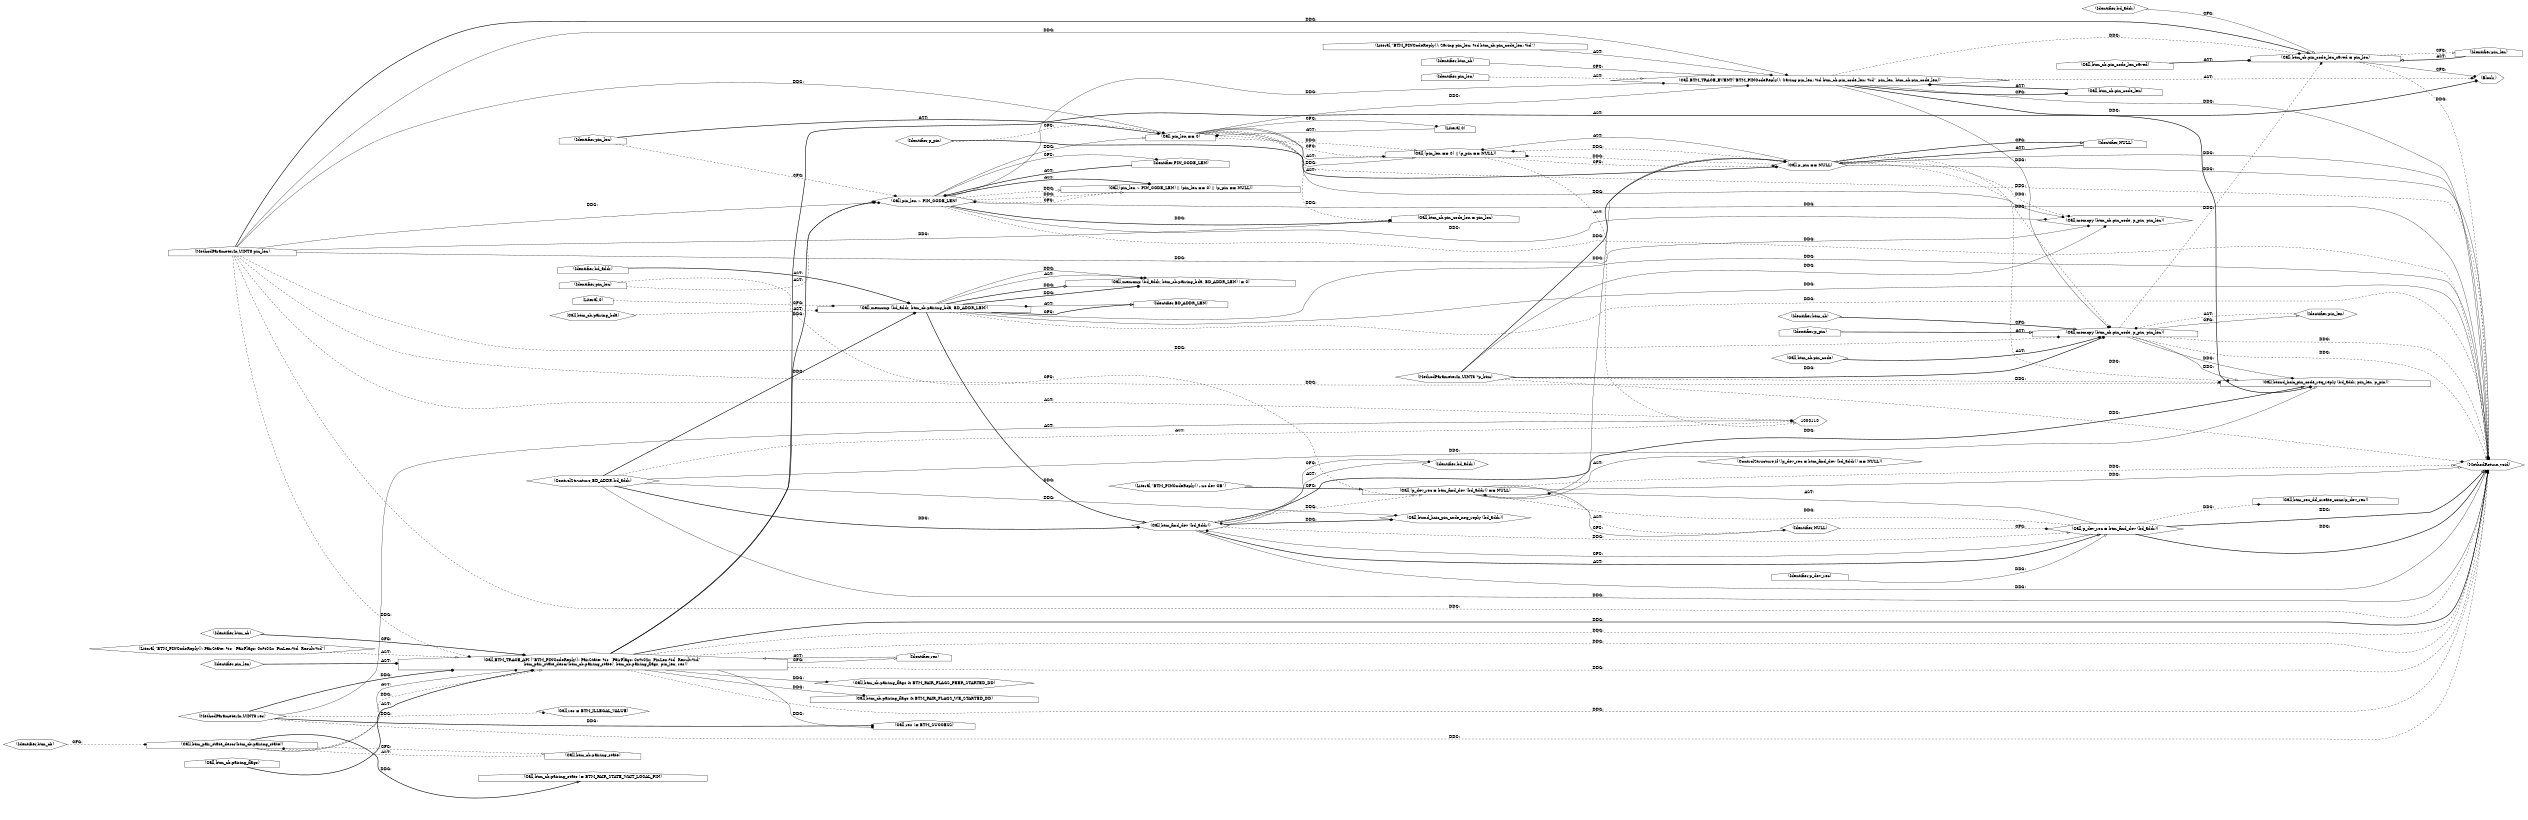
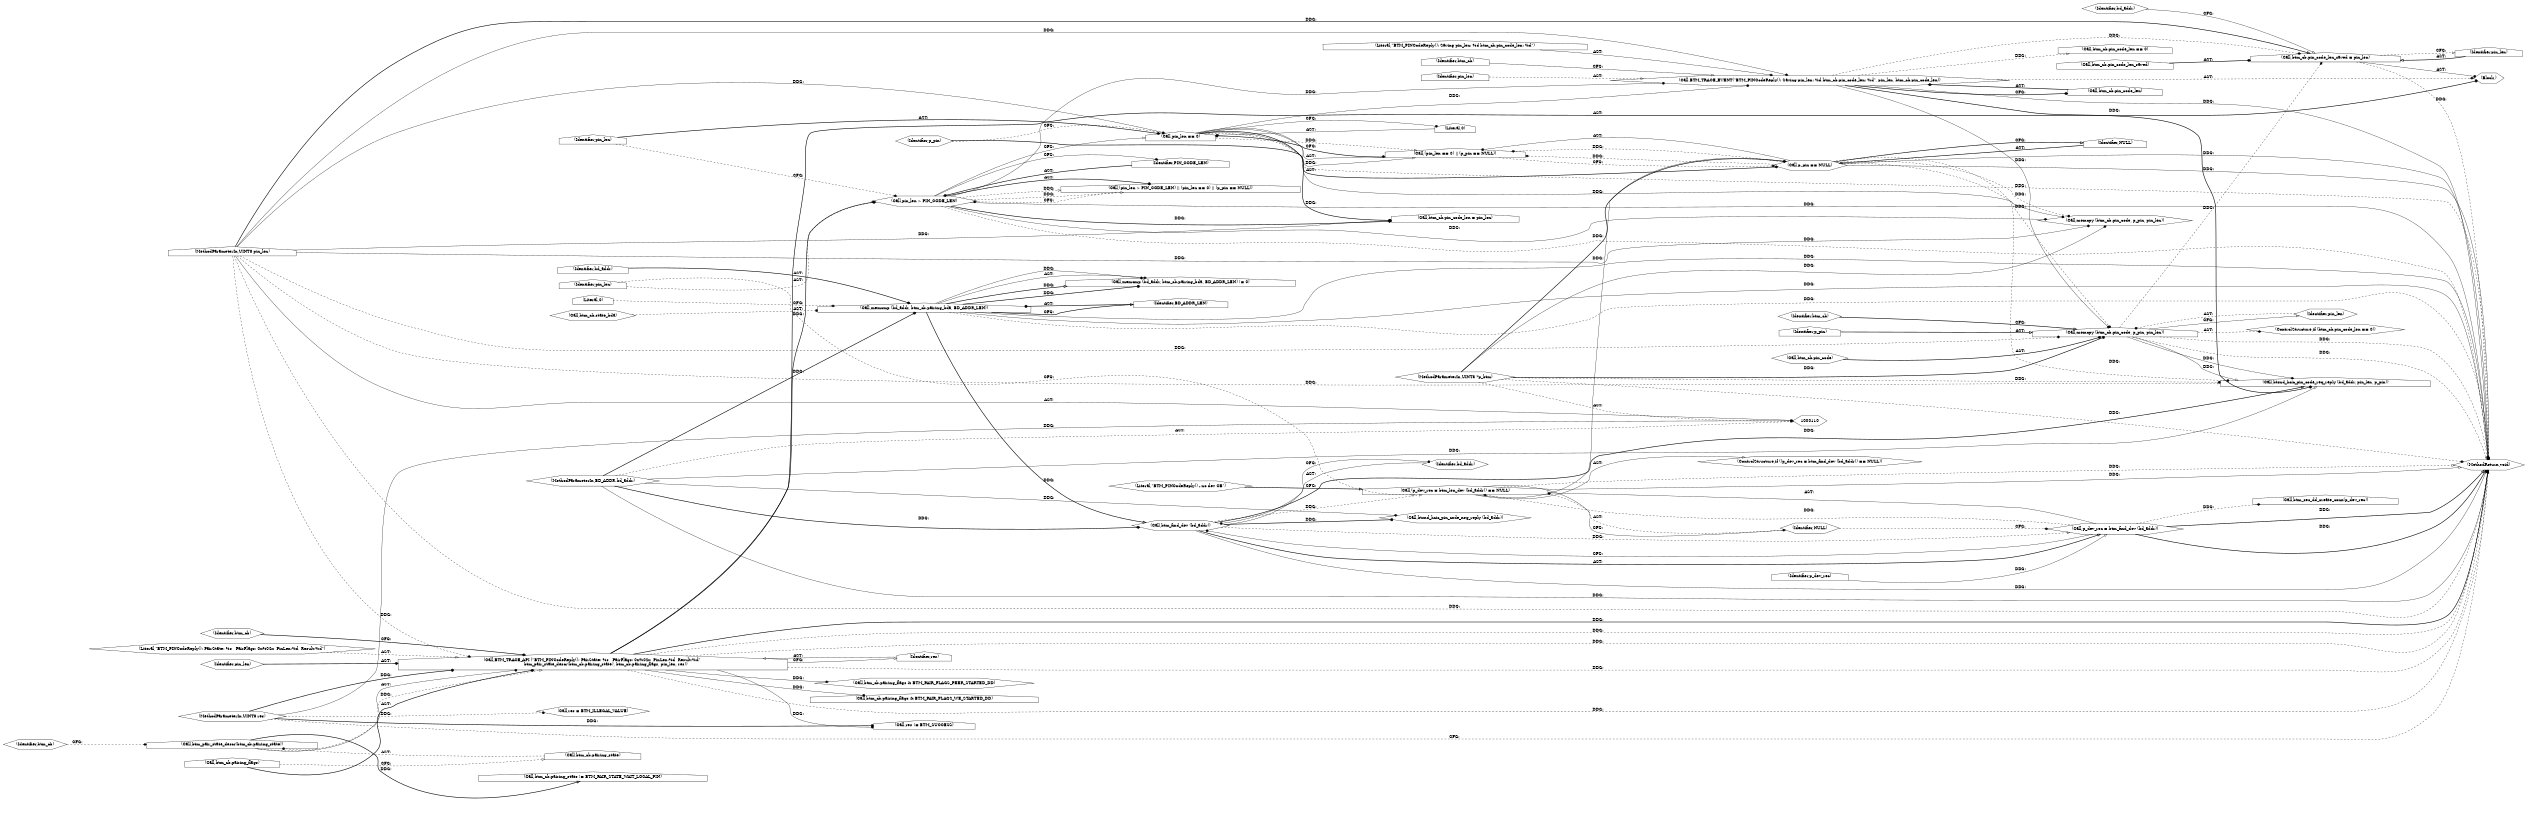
node "(Call,btm_cb.pin_code_len == 0)": added
edge "(Call,btm_cb.pin_code_len_saved = pin_len)" -> "(Block,)": label "CFG: " -> "AST: "
edge "(Call,pin_len > PIN_CODE_LEN)" -> "(Call,pin_len == 0)": label "DDG: " -> "CFG: "
edge "(Call,(pin_len == 0) || (p_pin == NULL))" -> "(Call,pin_len == 0)": style dashed -> bold
edge "(Call,pin_len == 0)" -> "(Call,btm_cb.pin_code_len = pin_len)": style dashed -> bold
edge "(MethodParameterIn,UINT8 *p_btm)" -> "(Call,p_pin == NULL)": arrowhead dot -> diamond
edge "(MethodParameterIn,UINT8 pin_len)" -> "(Call,pin_len > PIN_CODE_LEN)": removed, label "DDG:"
edge "(Call,pin_len > PIN_CODE_LEN)" -> "(Call,btm_cb.pin_code_len = pin_len)": arrowhead onormal -> diamond
edge "(Identifier,BD_ADDR_LEN)" -> "(Call,memcmp (bd_addr, btm_cb.pairing_bda, BD_ADDR_LEN))": style solid -> bold
node "(Call,btm_cb.pairing_bda)": label "(Call,btm_cb.pairing_bda)" -> "(Call,btm_cb.state_bda)"
edge "(Call,(pin_len == 0) || (p_pin == NULL))" -> "1000110": now "(MethodParameterIn,UINT8 *p_btm)" -> "1000110"
node "(ControlStructure,if (btm_cb.pin_code_len == 0))": added
edge "(MethodParameterIn,UINT8 pin_len)" -> "1000110": style dashed -> solid
edge "(MethodParameterIn,UINT8 res)" -> "1000110": label "AST: " -> "DDG: "
node "(ControlStructure,BD_ADDR bd_addr)": label "(ControlStructure,BD_ADDR bd_addr)" -> "(MethodParameterIn,BD_ADDR bd_addr)"
node "(Call,(p_dev_rec = btm_find_dev (bd_addr)) == NULL)": label "(Call,(p_dev_rec = btm_find_dev (bd_addr)) == NULL)" -> "(Call,(p_dev_rec = btm_len_dev (bd_addr)) == NULL)"
edge "(Call,btm_find_dev (bd_addr))" -> "(Call,btsnd_hcic_pin_code_neg_reply (bd_addr))": arrowhead diamond -> dot
edge "(MethodParameterIn,UINT8 res)" -> "(MethodReturn,void)": label "DDG: " -> "CFG: "
edge "(Call,btm_pair_state_descr(btm_cb.pairing_state))" -> "(Call,btm_cb.pairing_state)": now "(Call,btm_cb.pairing_flags)" -> "(Call,btm_cb.pairing_state)"
